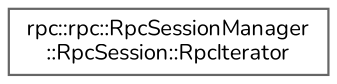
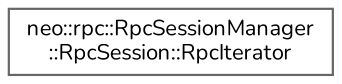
node "rpc::rpc::RpcSessionManager ::RpcSession::RpcIterator": label "rpc::rpc::RpcSessionManager ::RpcSession::RpcIterator" -> "neo::rpc::RpcSessionManager ::RpcSession::RpcIterator"
